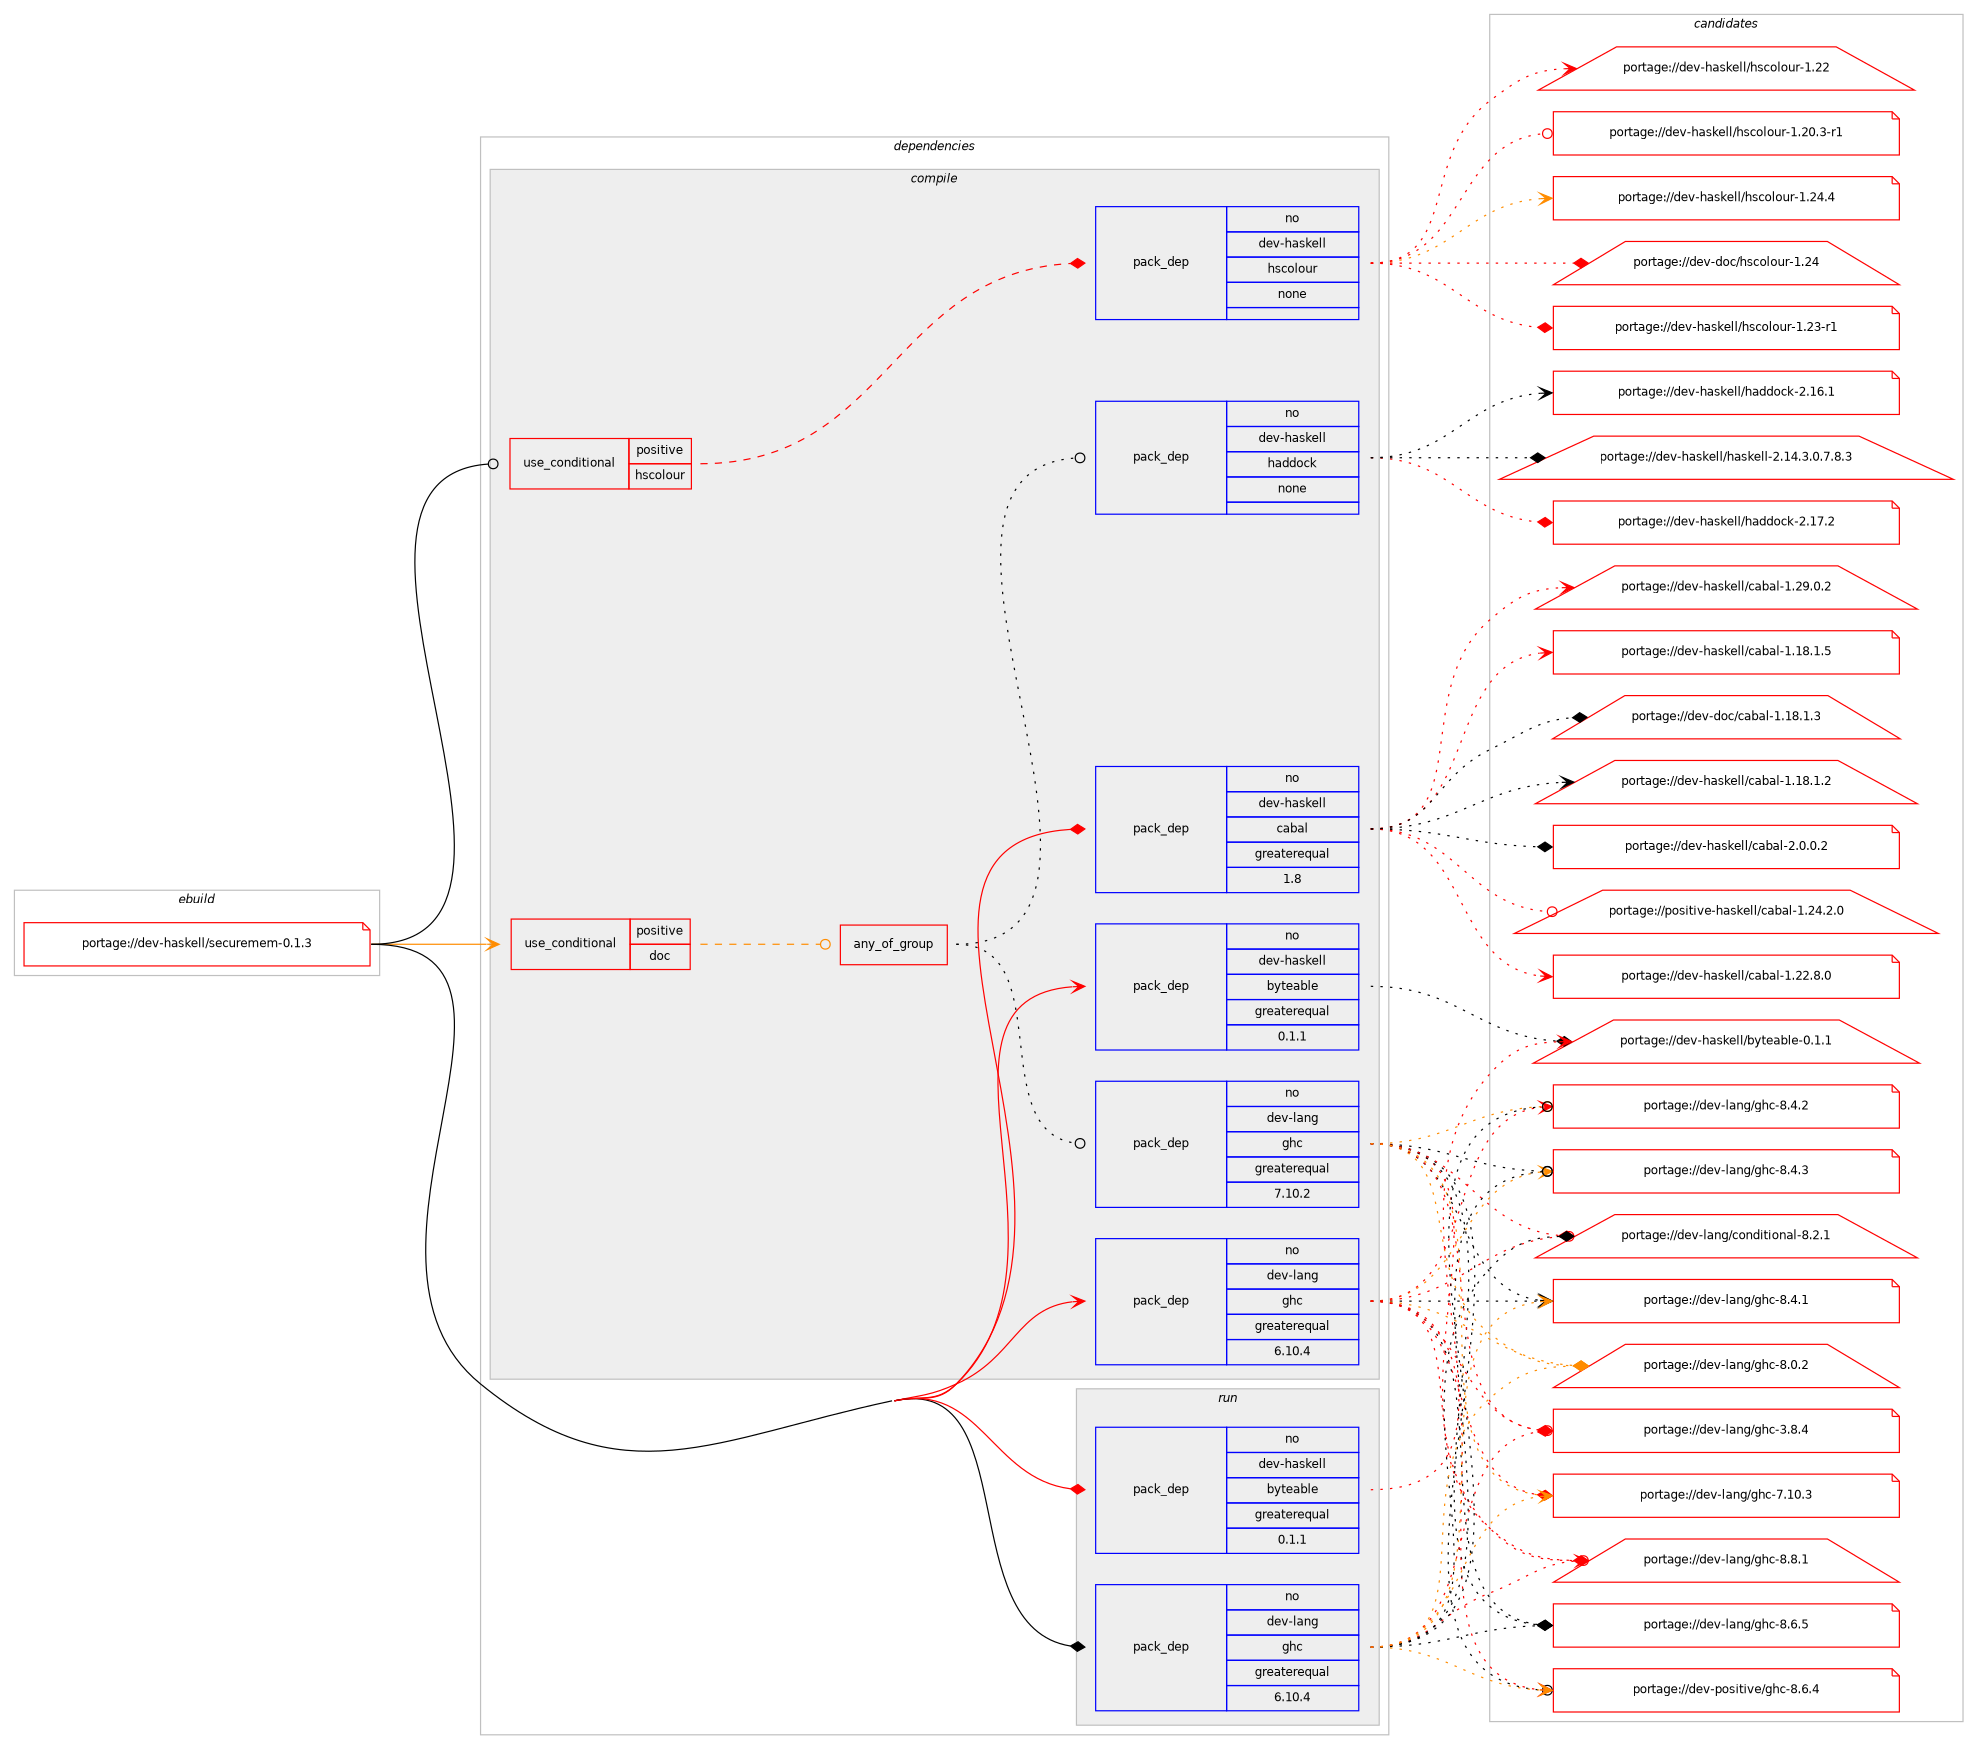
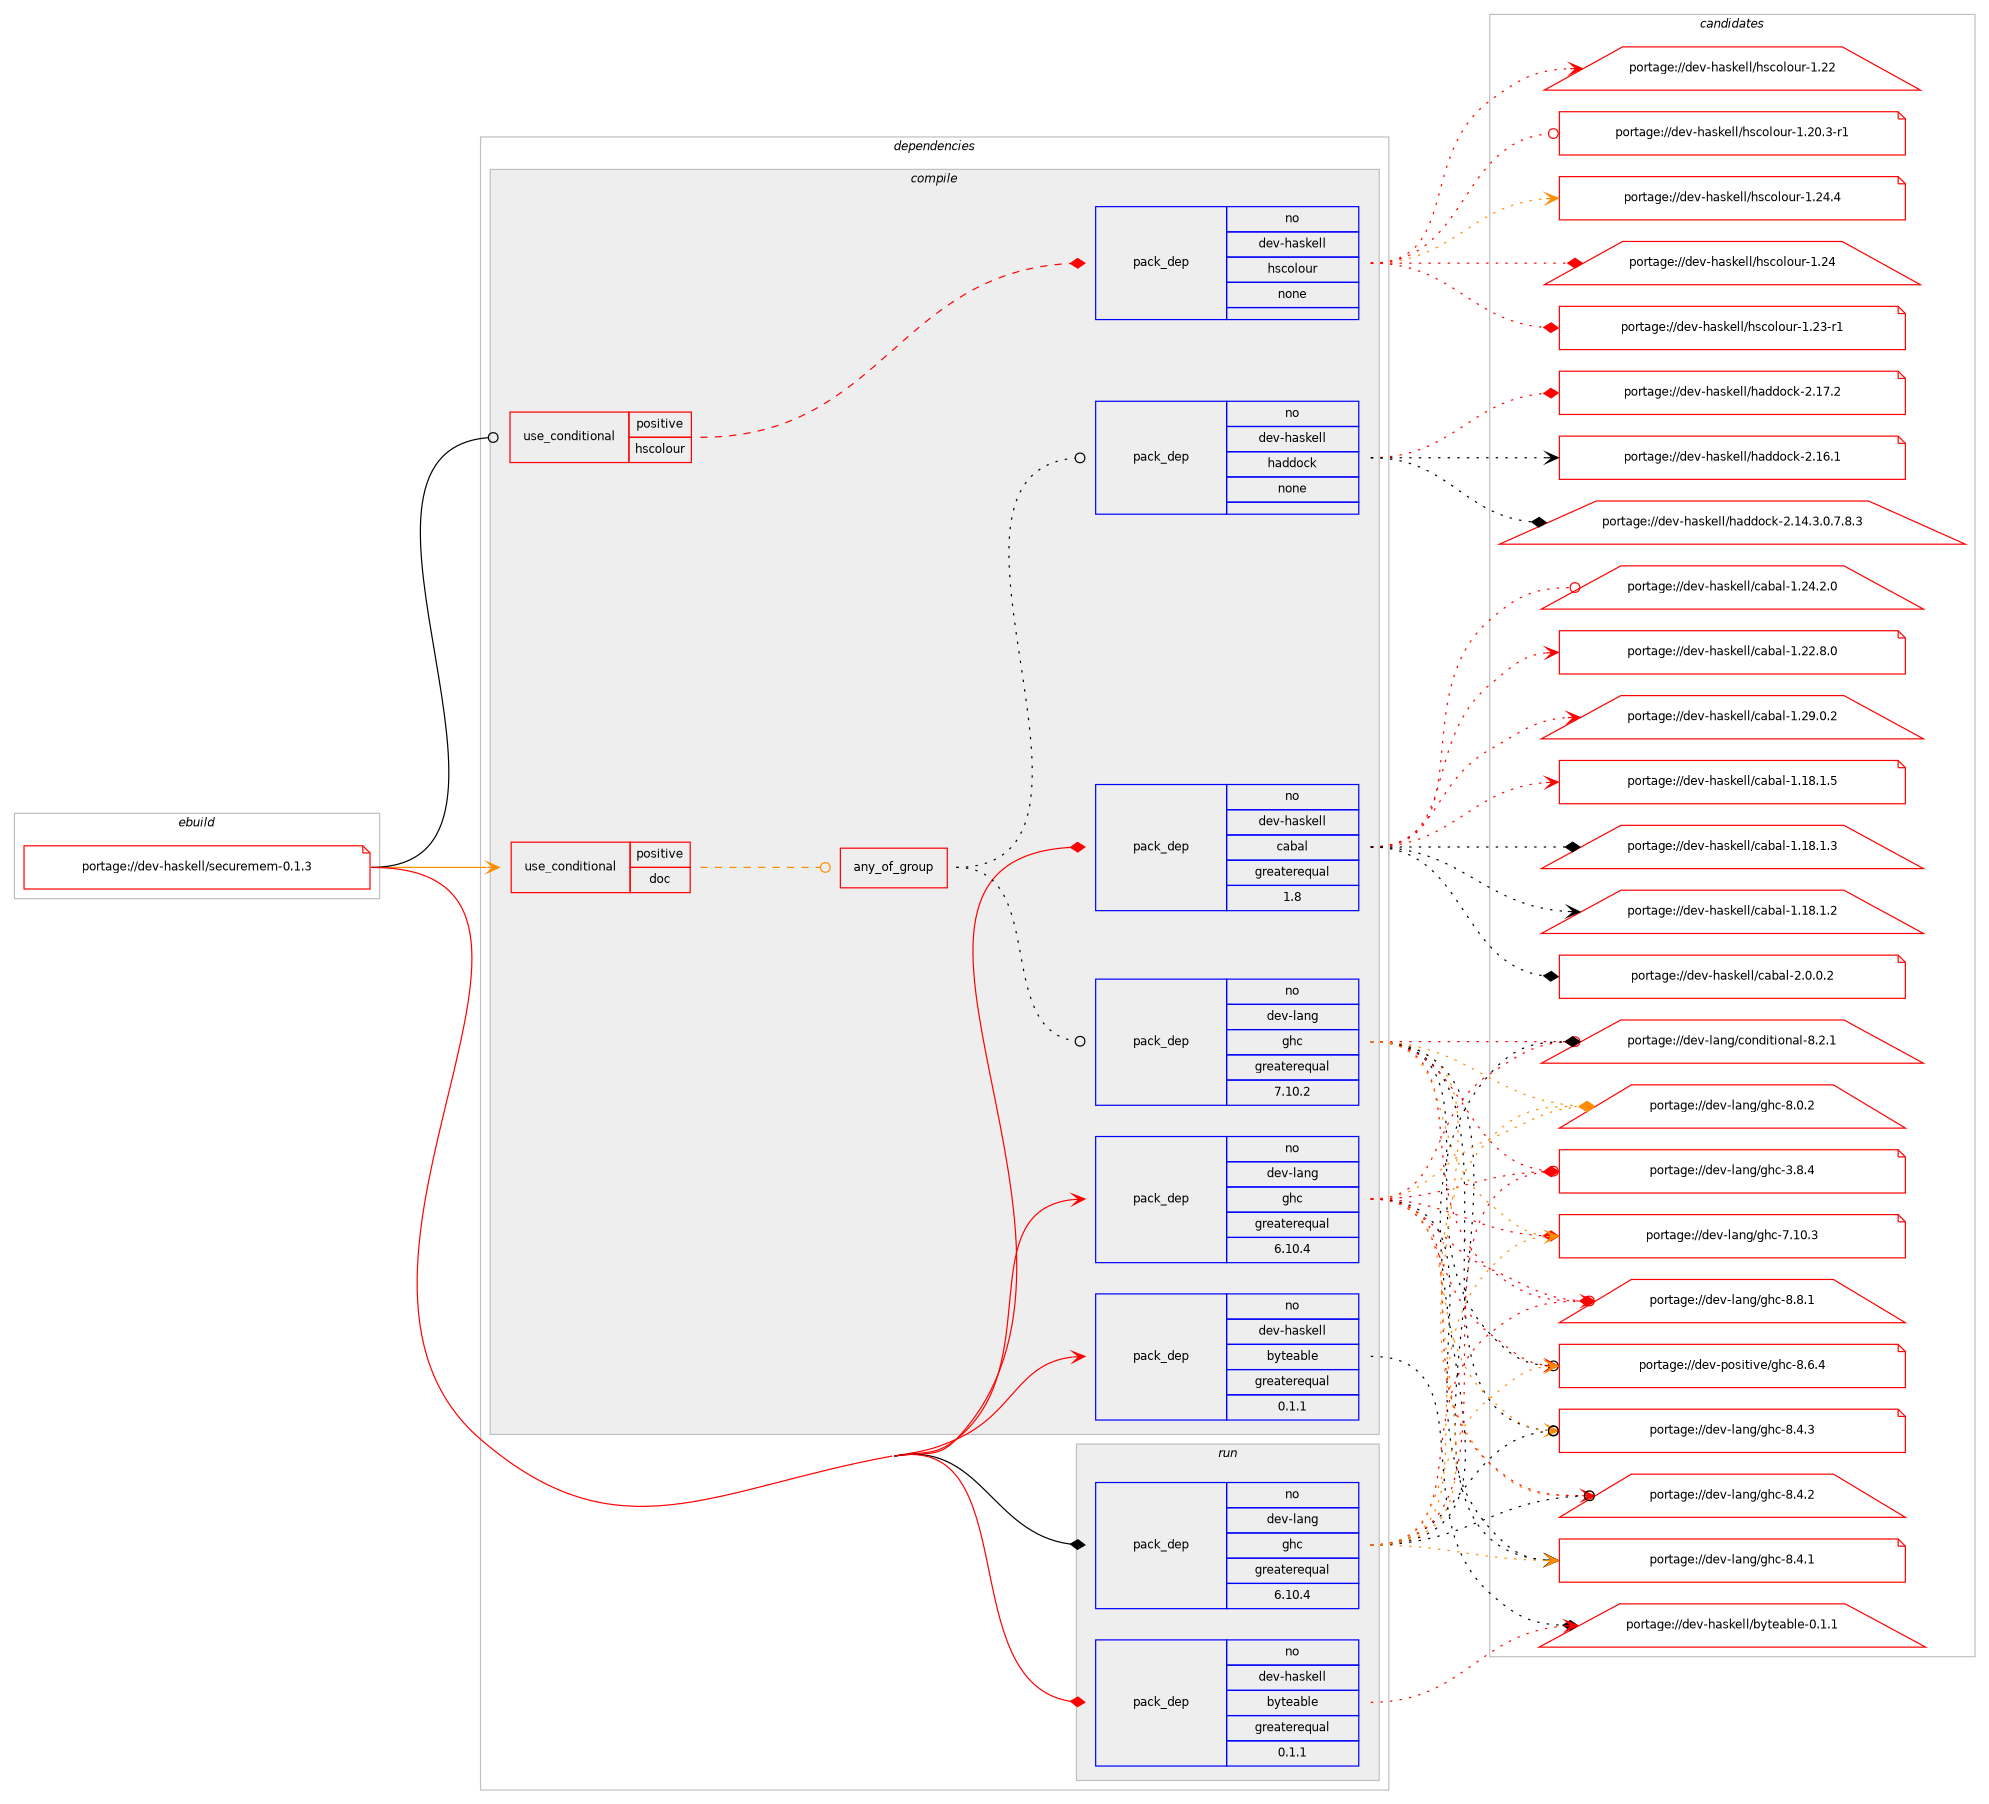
node "portage://dev-doc/hscolour-1.24": label "portage://dev-doc/hscolour-1.24" -> "portage://dev-haskell/hscolour-1.24"
node "portage://dev-haskell/haskell-2.14.3.0.7.8.3": label "portage://dev-haskell/haskell-2.14.3.0.7.8.3" -> "portage://dev-haskell/haddock-2.14.3.0.7.8.3"
node "portage://dev-doc/cabal-1.18.1.3": label "portage://dev-doc/cabal-1.18.1.3" -> "portage://dev-haskell/cabal-1.18.1.3"
node "portage://positive-haskell/cabal-1.24.2.0": label "portage://positive-haskell/cabal-1.24.2.0" -> "portage://dev-haskell/cabal-1.24.2.0"
node "portage://dev-lang/ghc-8.4.2": shape note -> trapezium
node "portage://dev-lang/ghc-8.6.5": removed
